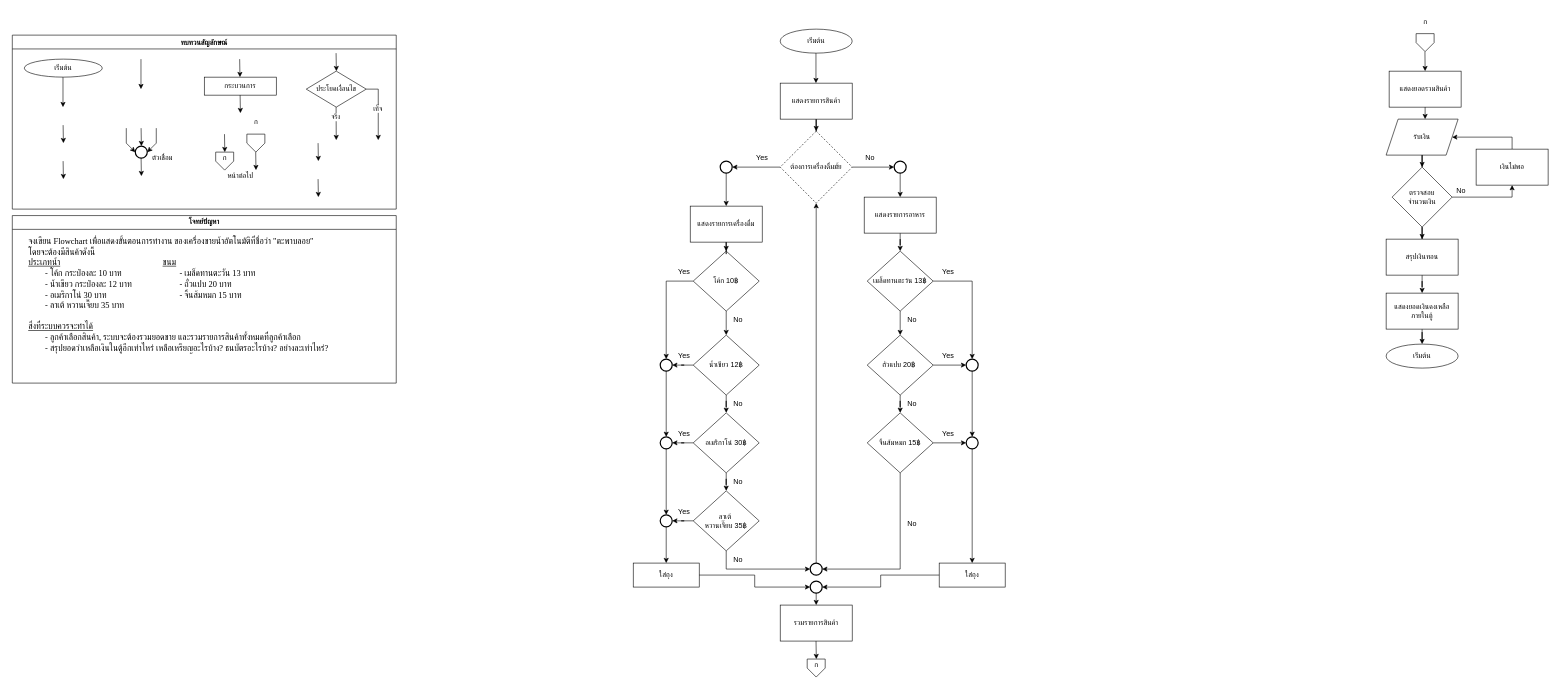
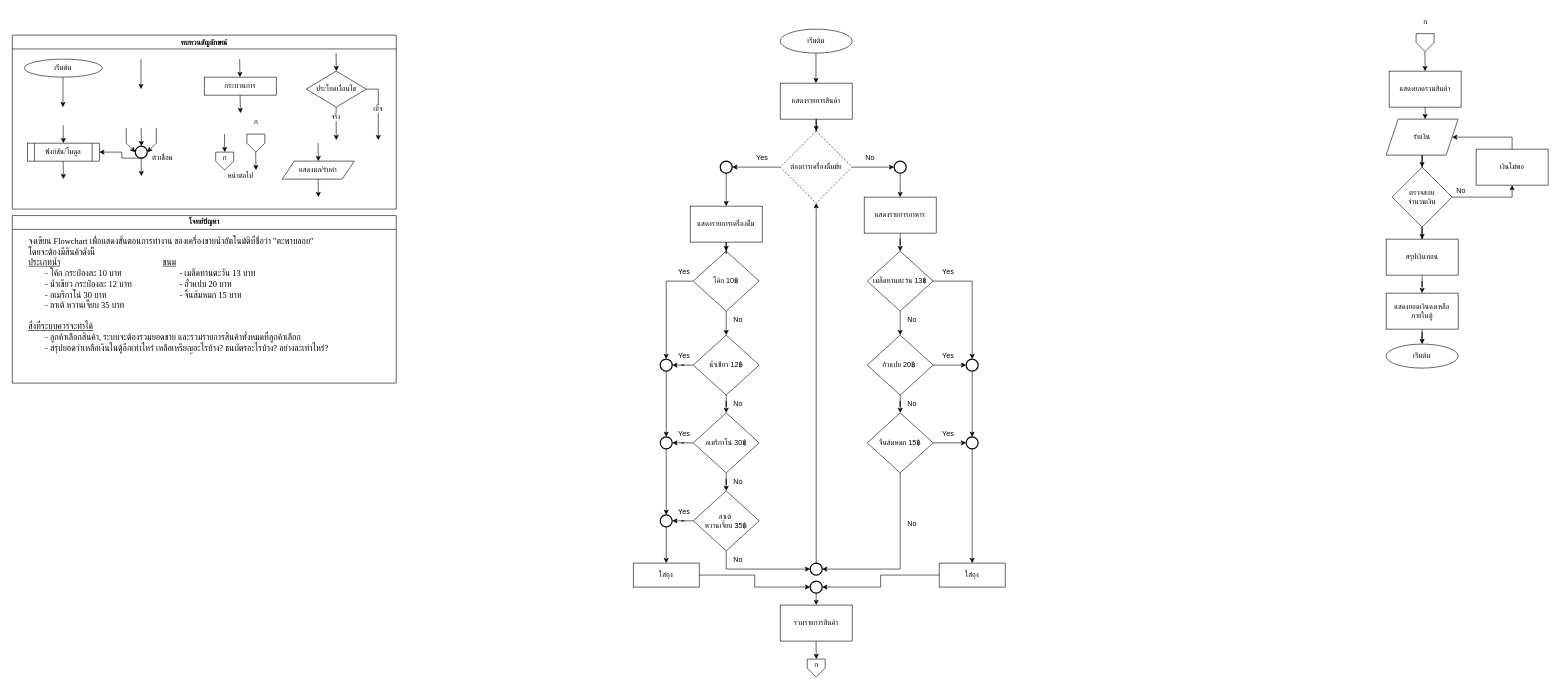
node "ฟังก์ชัน/โมดูล": added
edge "ตัวเชื่อม" -> "ฟังก์ชัน/โมดูล": added
node "แสดงผล/รับค่า": added
